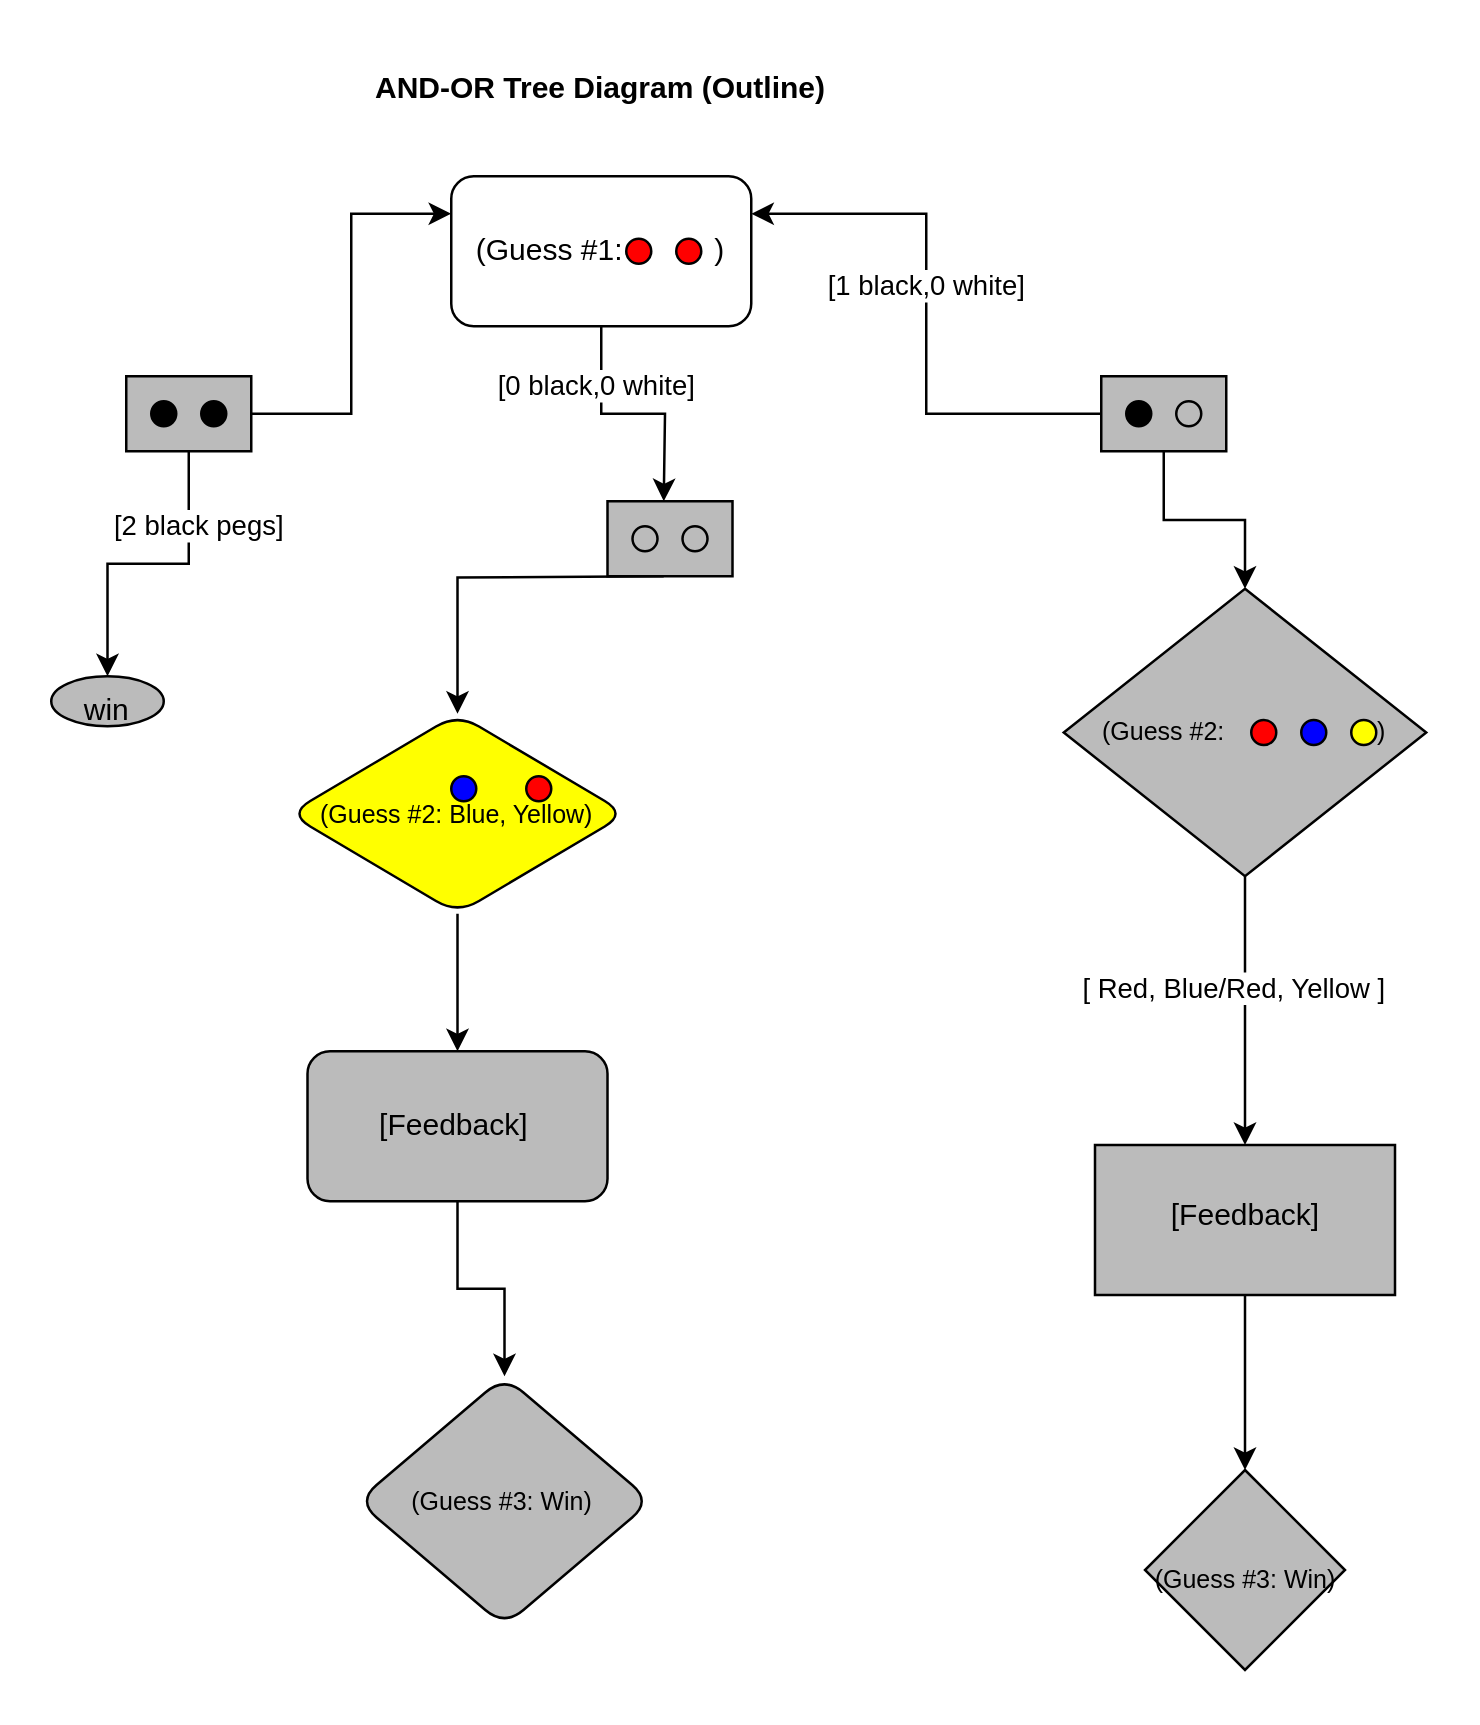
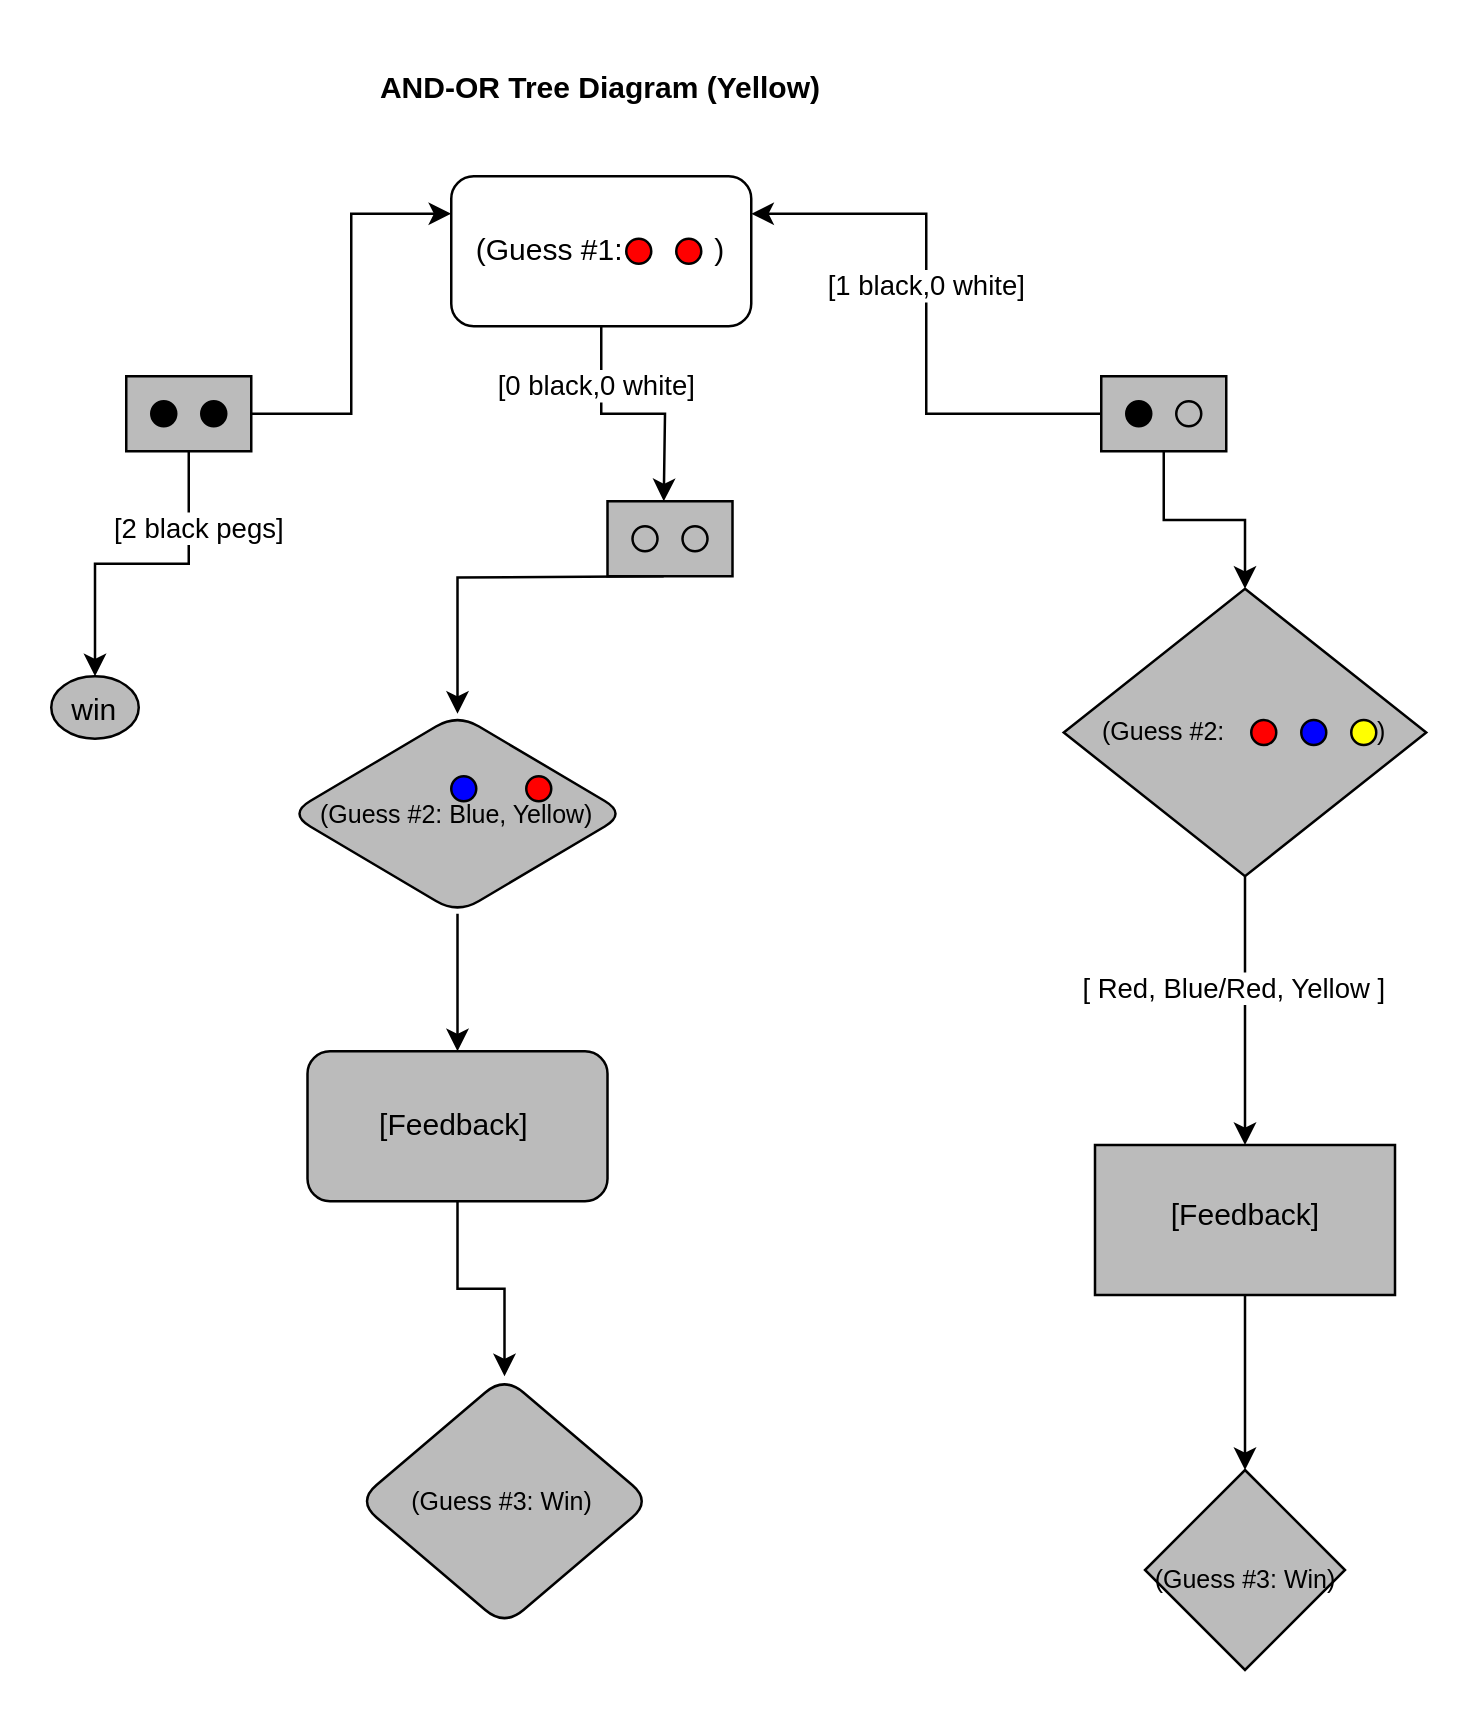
node "AND-OR Tree Diagram (Outline)": label "AND-OR Tree Diagram (Outline)" -> "AND-OR Tree Diagram (Yellow)"
node "win": size 113x50 -> 88x63
node "(Guess #2: Blue, Yellow)": fillcolor #ffff00 -> #bbbbbb
